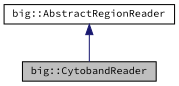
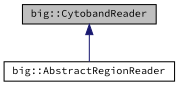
edge "big::CytobandReader" -> "big::AbstractRegionReader": reversed
